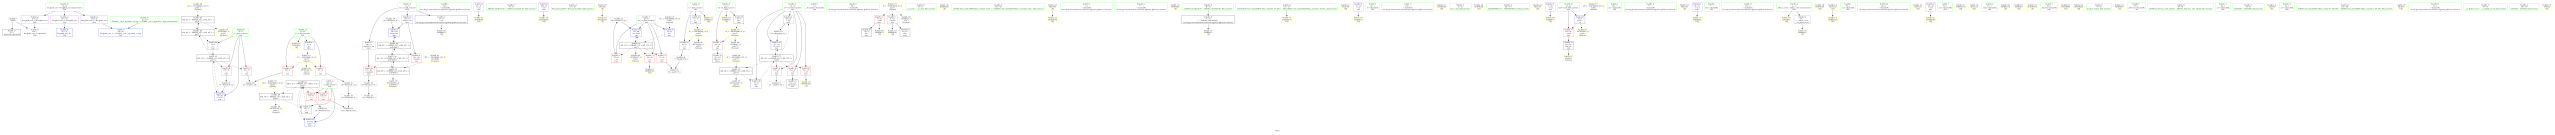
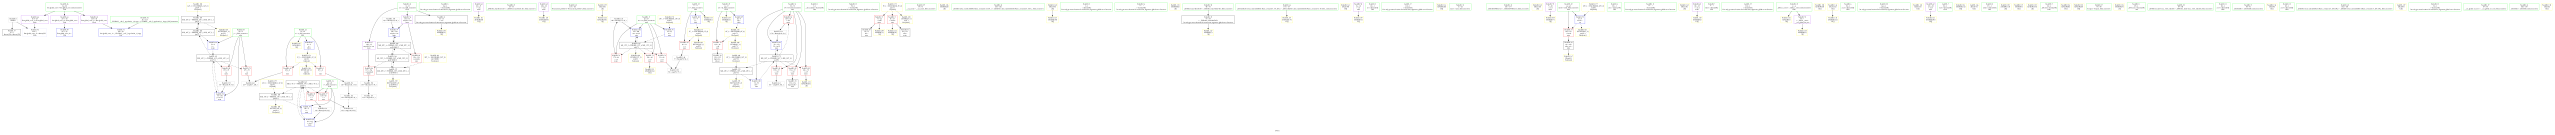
node "NodeID: 128": removed
